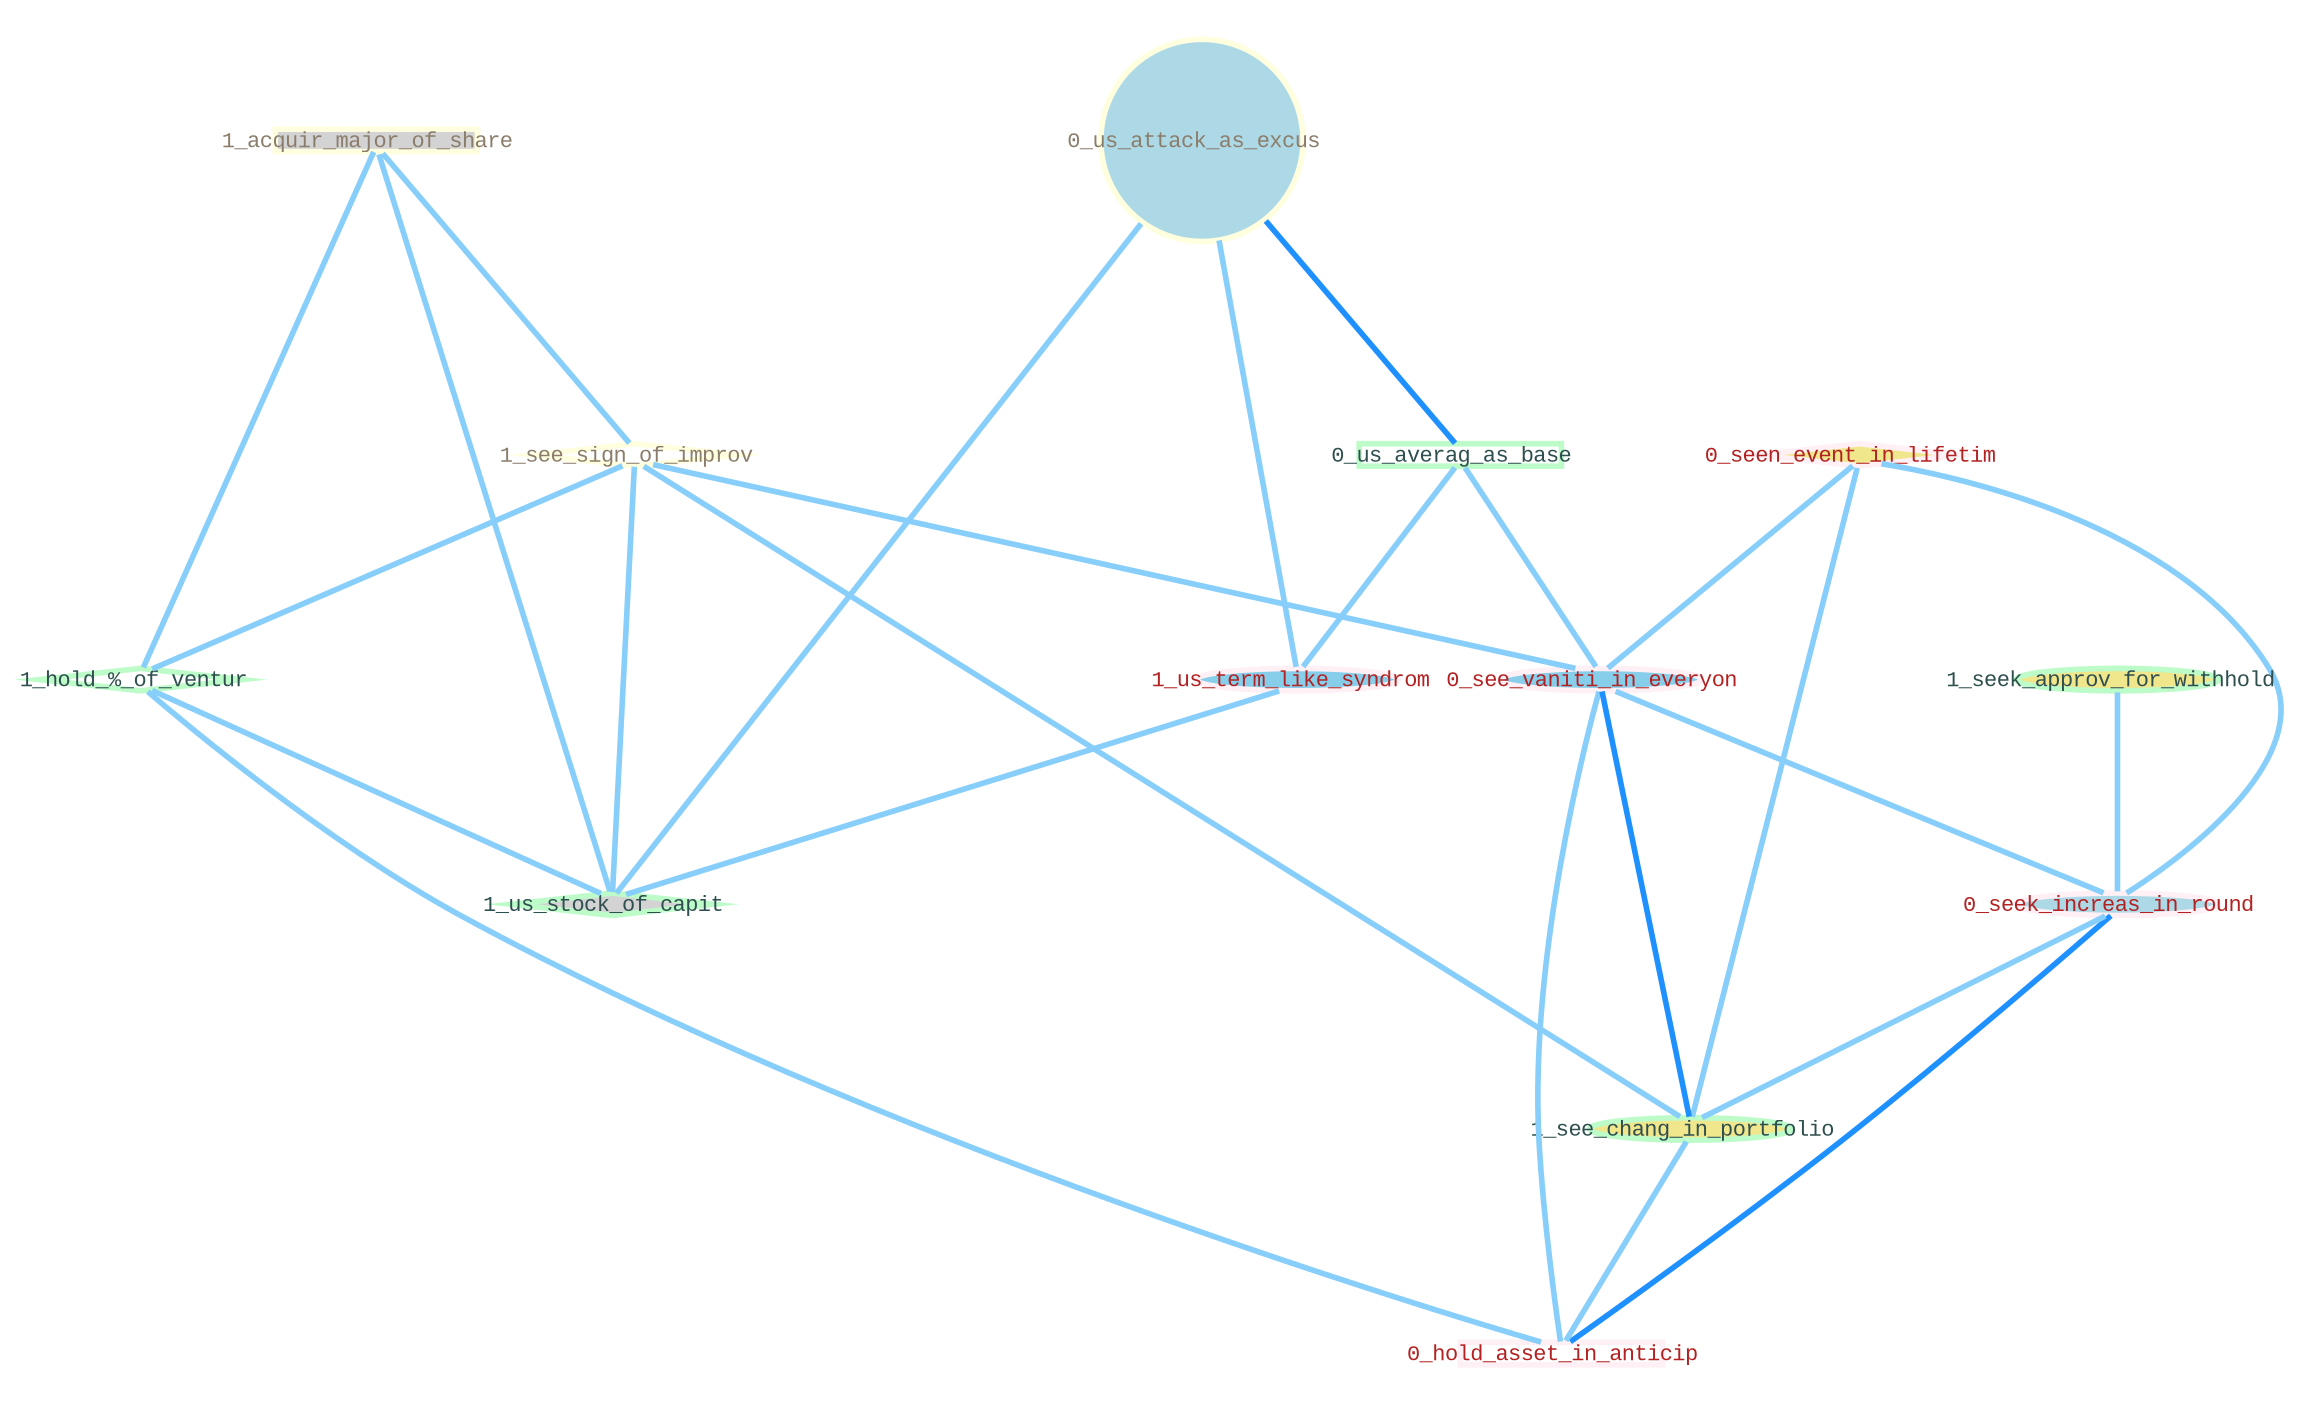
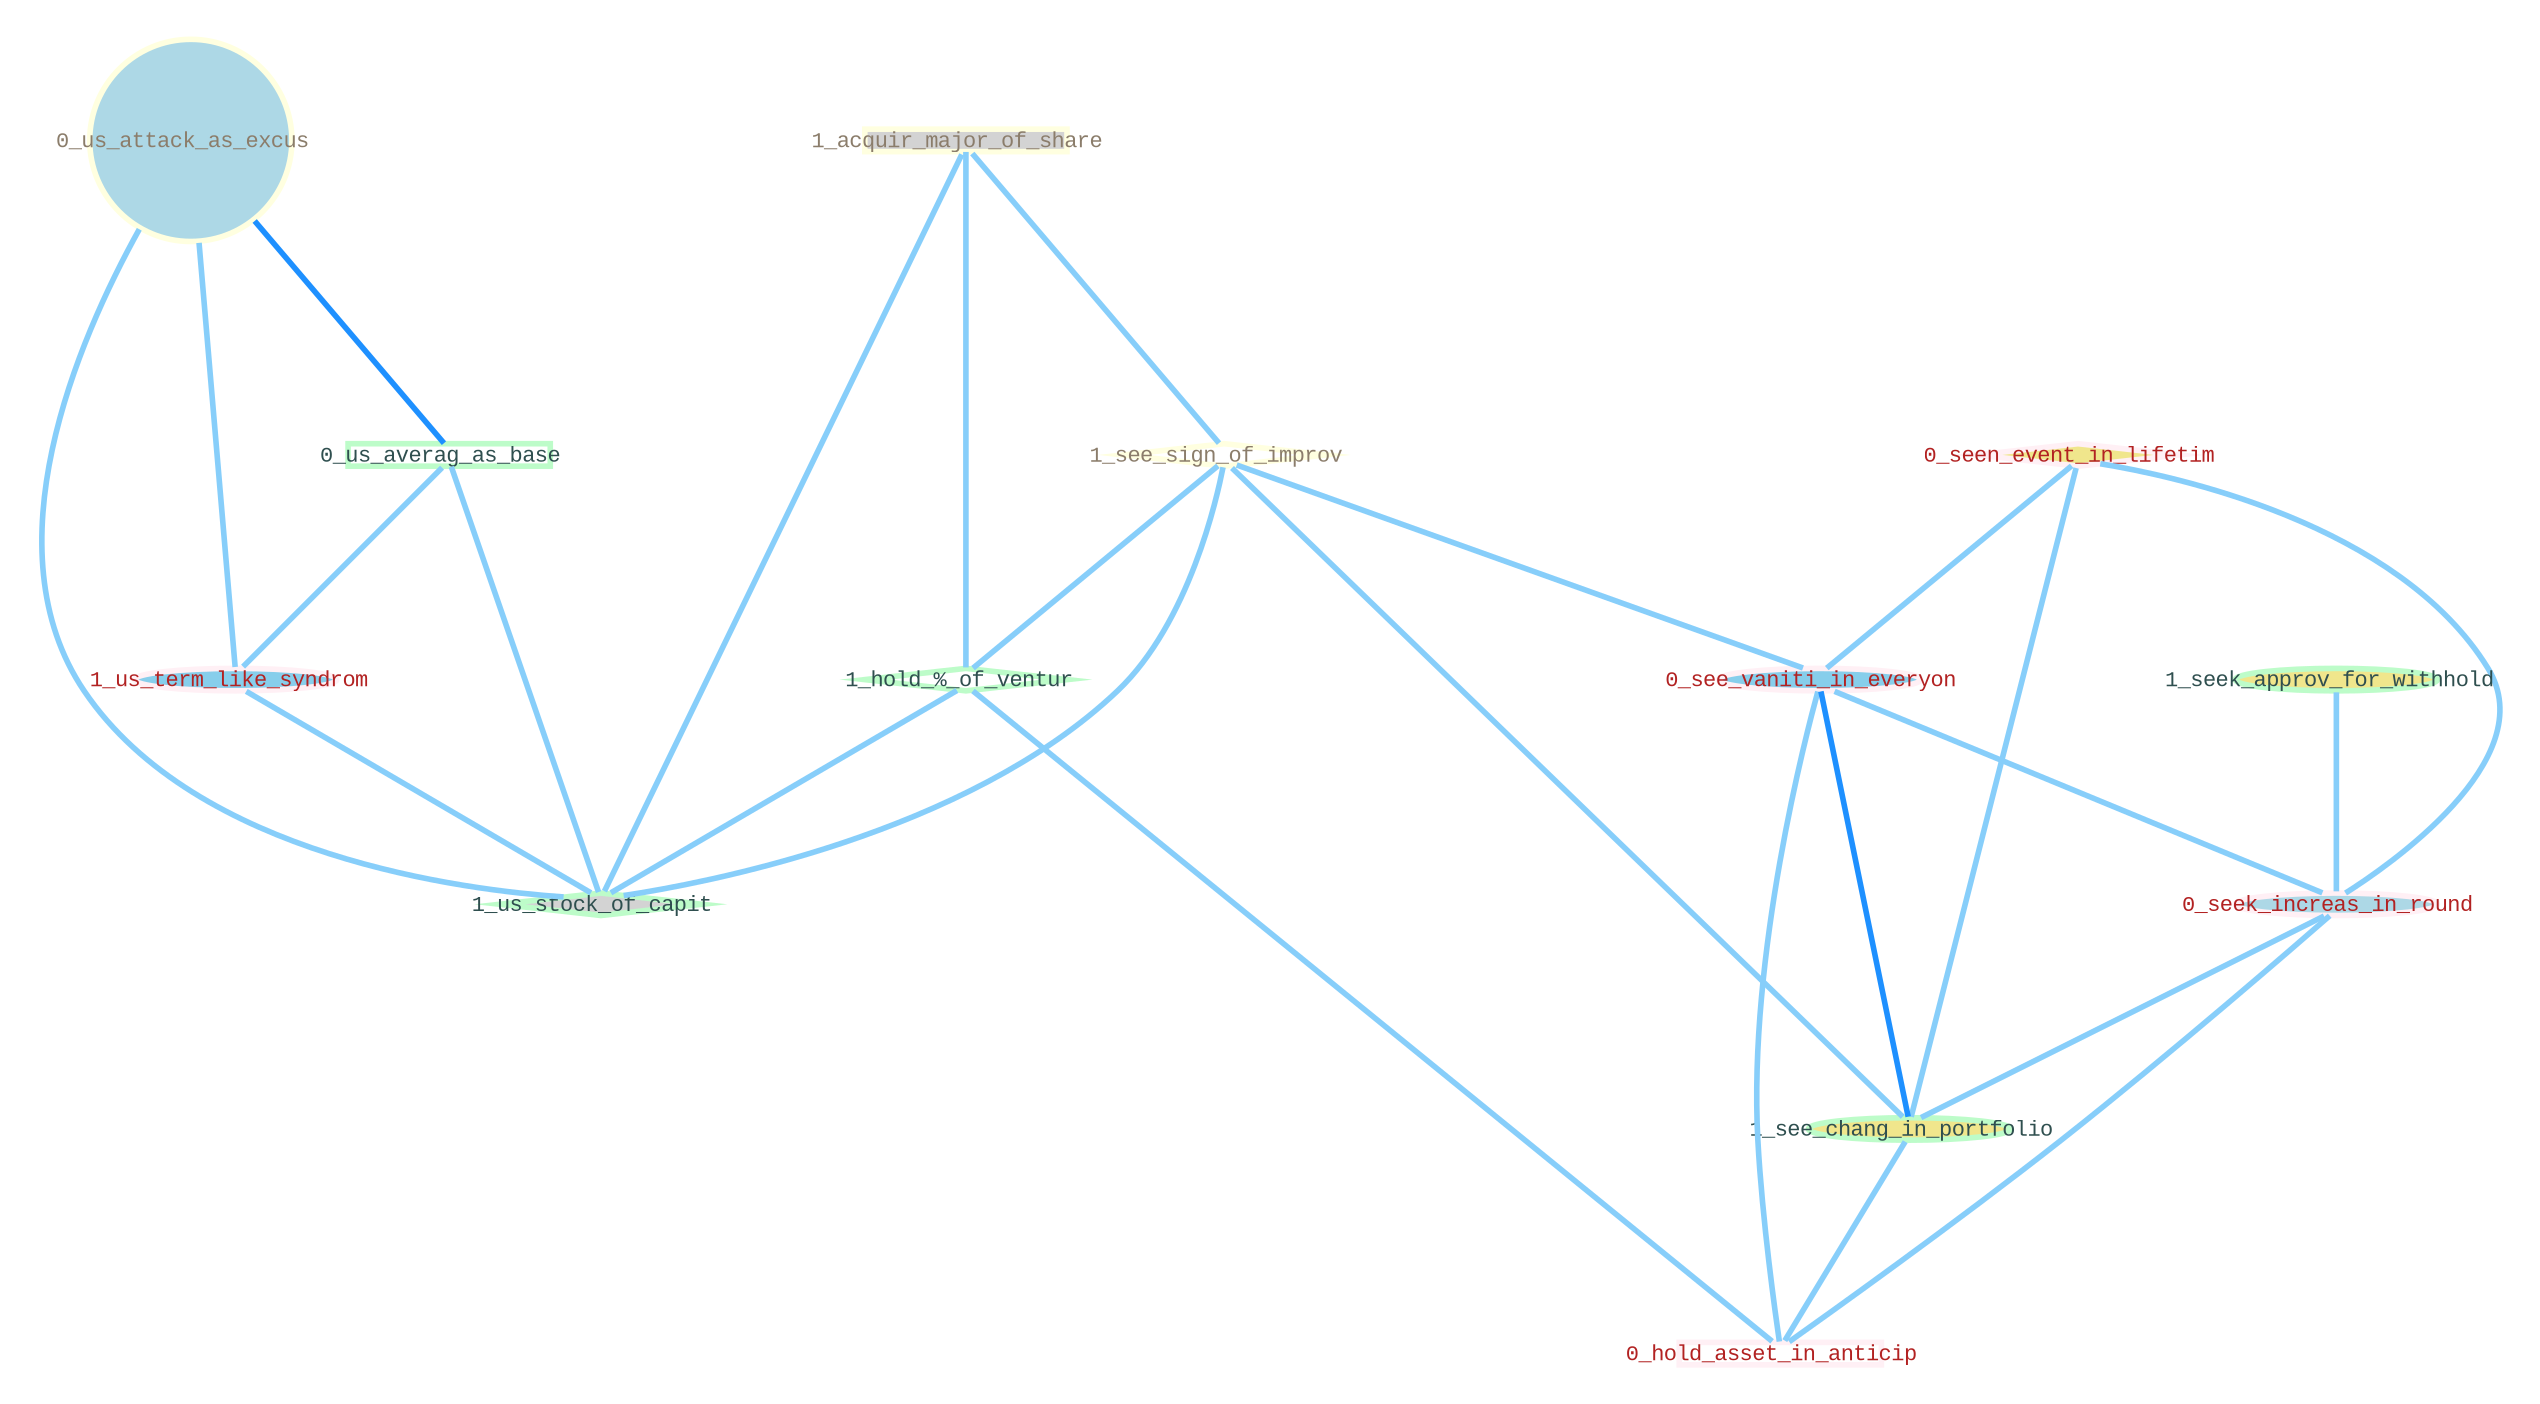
edge "0_us_averag_as_base" -- "0_see_vaniti_in_everyon": now "0_us_averag_as_base" -- "1_us_stock_of_capit"
edge "0_seek_increas_in_round" -- "0_hold_asset_in_anticip": color #1e90ff -> #87cefa
